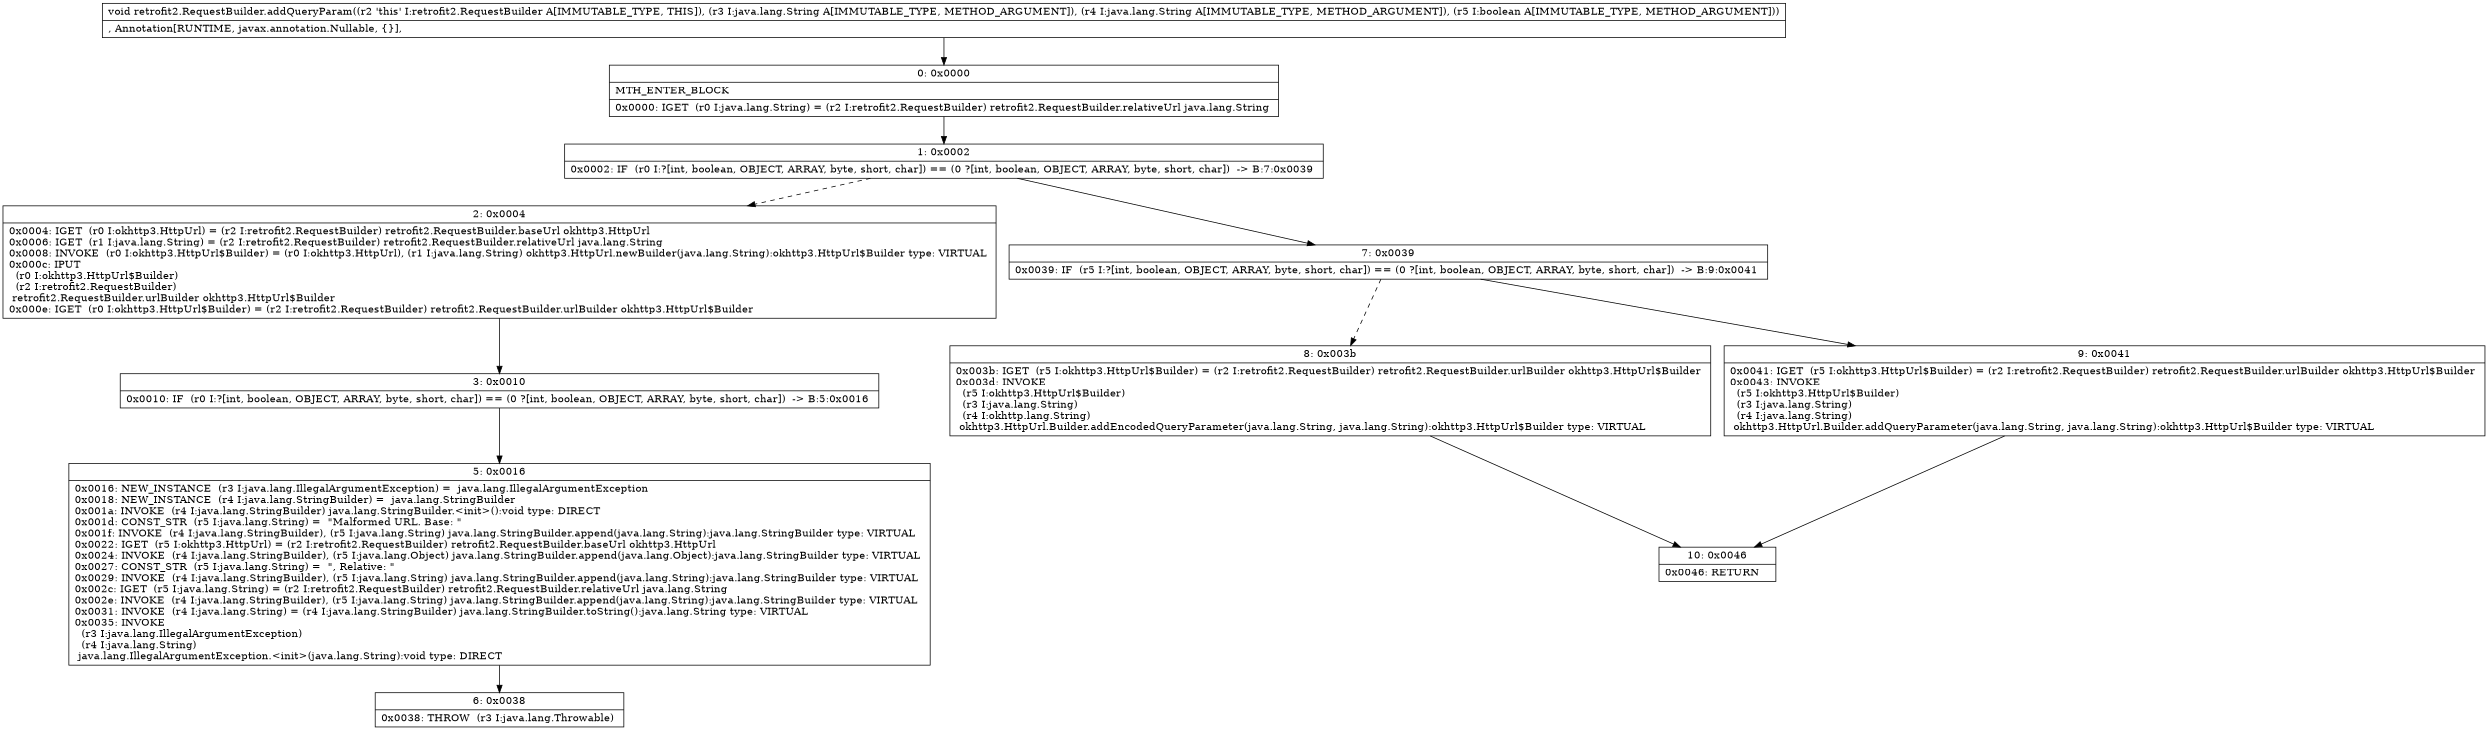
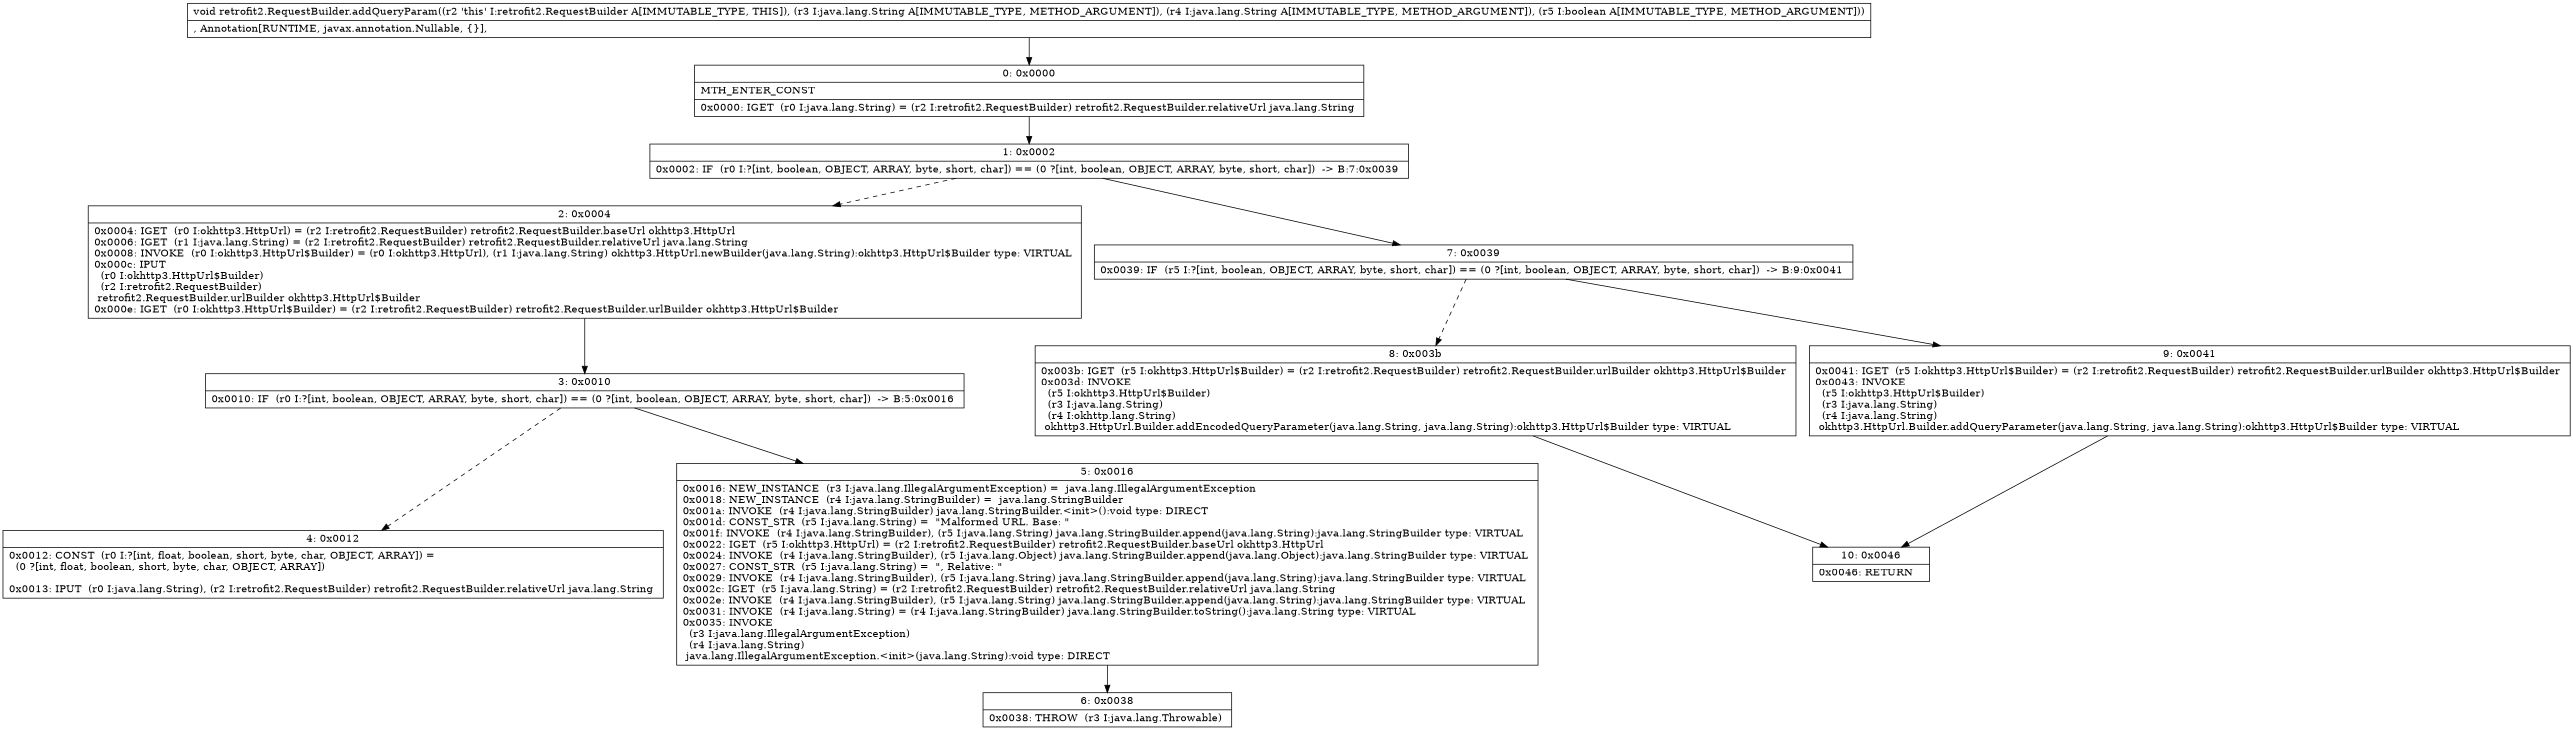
node "0: 0x0000": text "MTH_ENTER_BLOCK" -> "MTH_ENTER_CONST"
node "4: 0x0012": added
